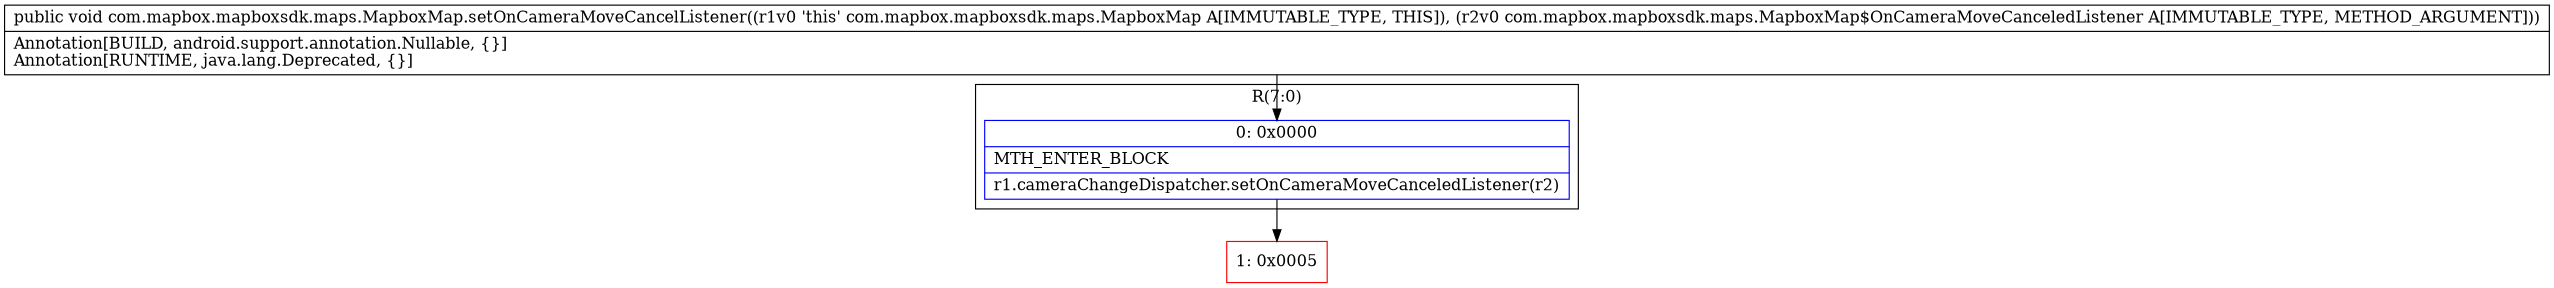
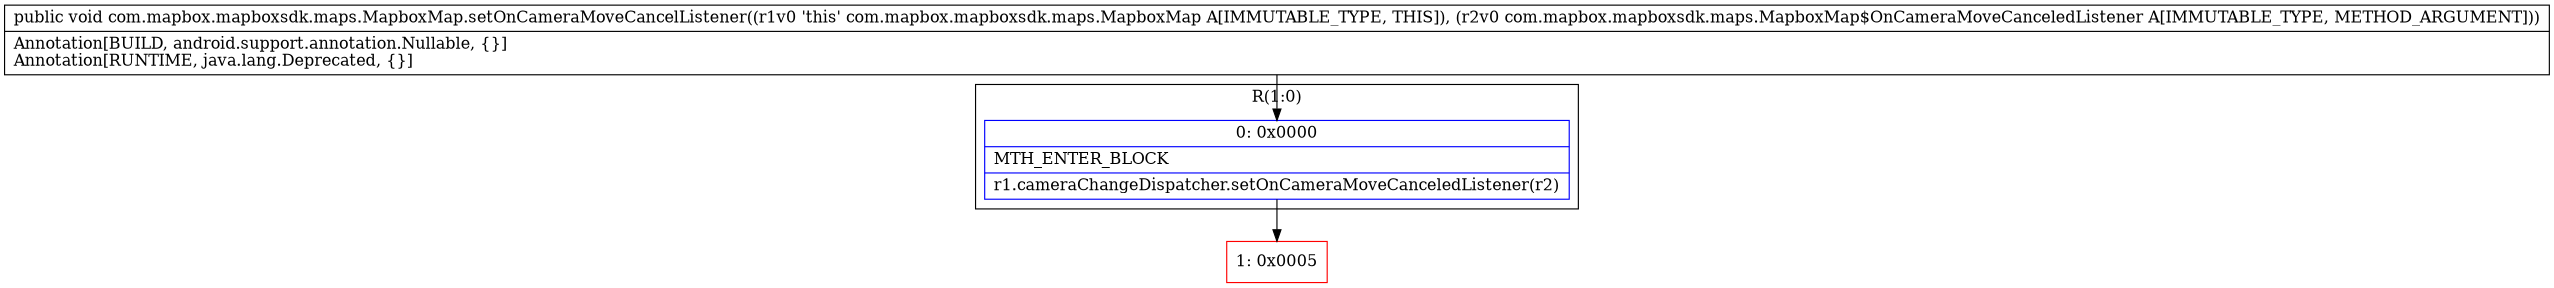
cluster "R(7:0)": label "R(7:0)" -> "R(1:0)"
